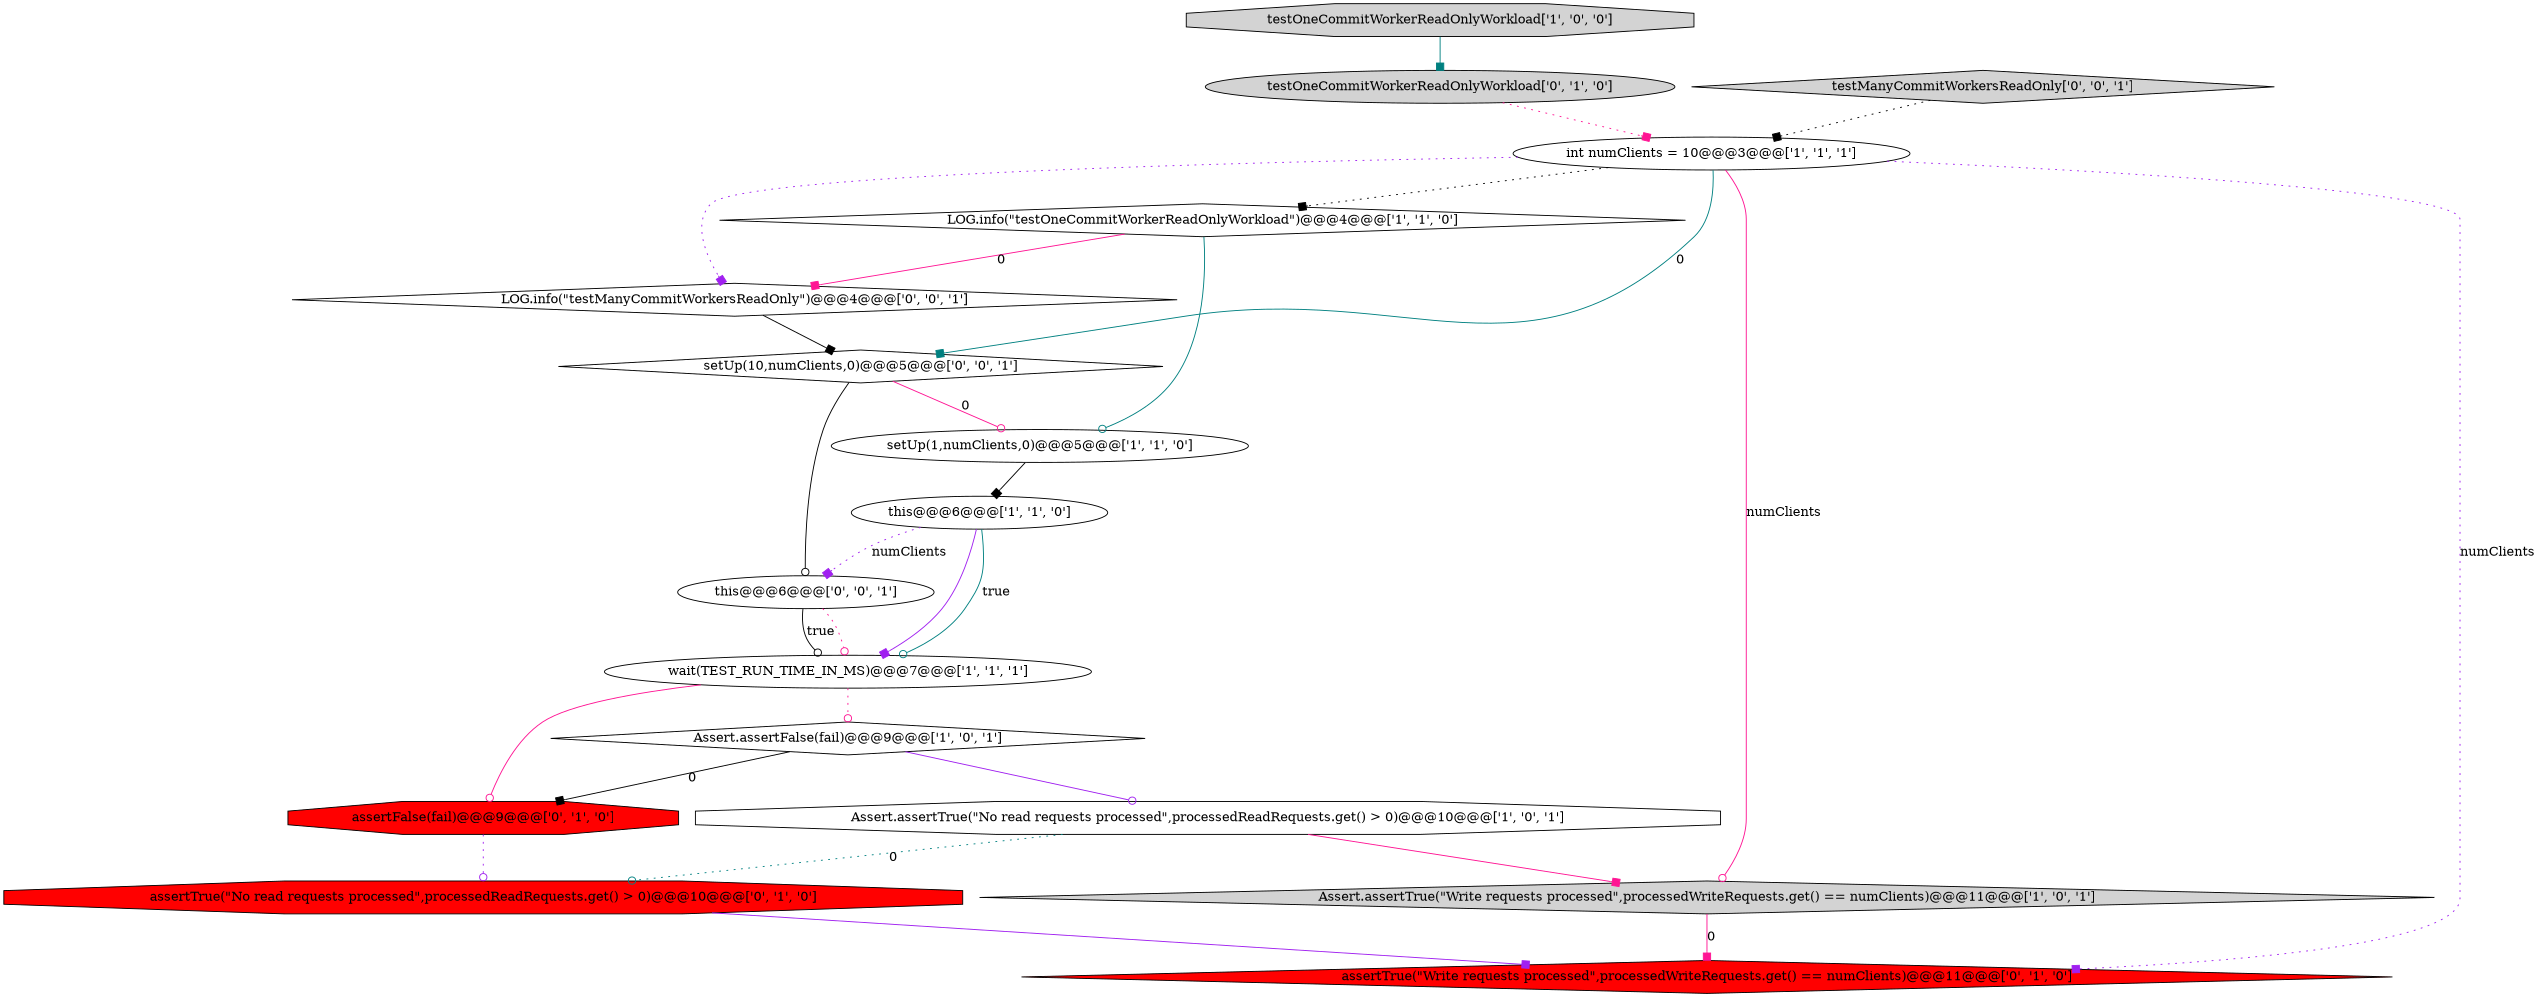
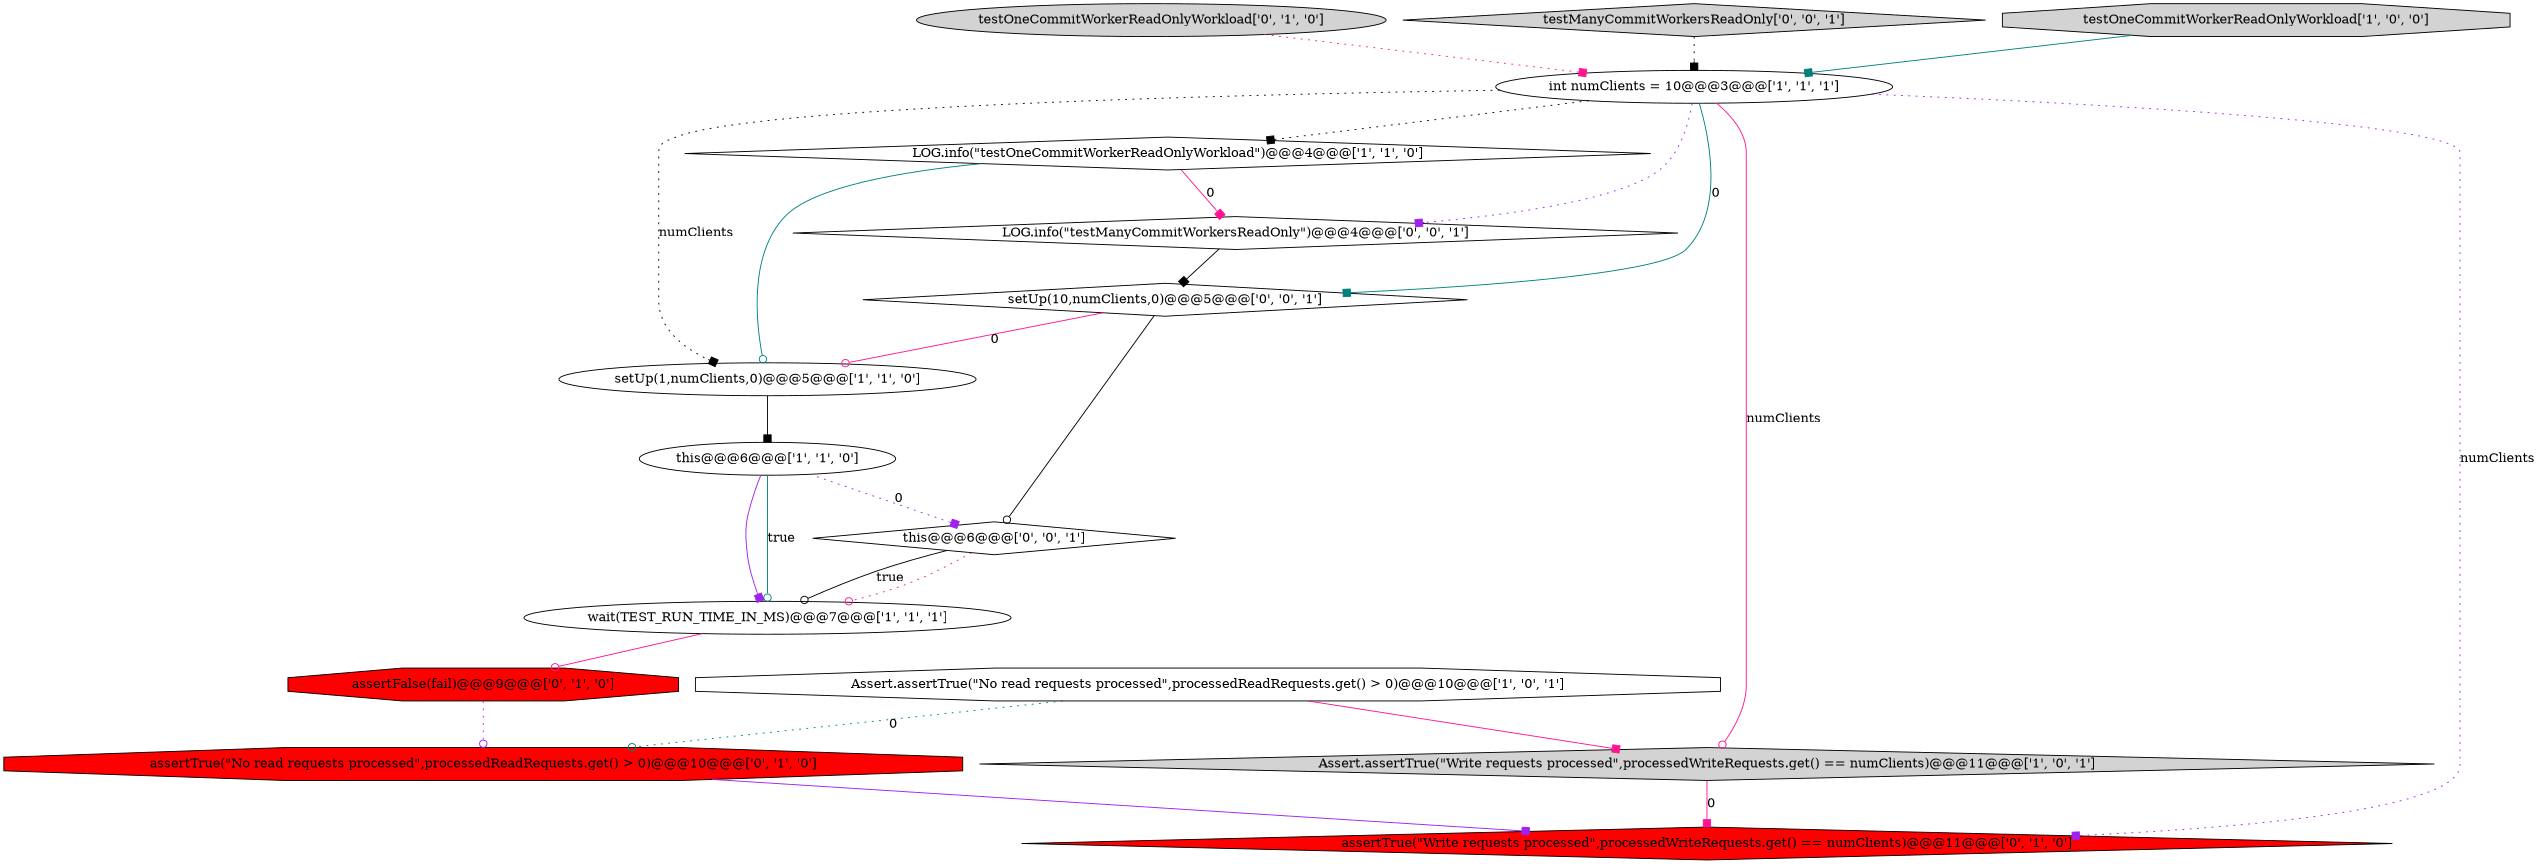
edge "testOneCommitWorkerReadOnlyWorkload['1', '0', '0']" -> "testOneCommitWorkerReadOnlyWorkload['0', '1', '0']": now "testOneCommitWorkerReadOnlyWorkload['1', '0', '0']" -> "int numClients = 10@@@3@@@['1', '1', '1']"
edge "int numClients = 10@@@3@@@['1', '1', '1']" -> "setUp(1,numClients,0)@@@5@@@['1', '1', '0']": added, label "numClients"
edge "this@@@6@@@['1', '1', '0']" -> "this@@@6@@@['0', '0', '1']": label "numClients" -> "0"
node "this@@@6@@@['0', '0', '1']": shape ellipse -> diamond
node "Assert.assertFalse(fail)@@@9@@@['1', '0', '1']": removed
